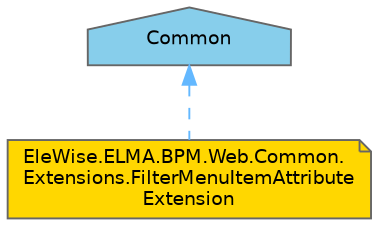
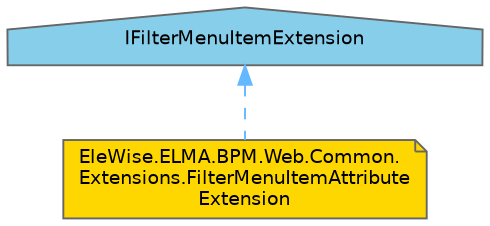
node "Common": label "Common" -> "IFilterMenuItemExtension"
